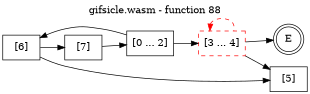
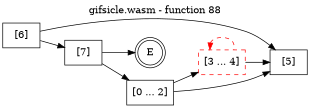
edge "[0 ... 2]" -> "[6]": now "[0 ... 2]" -> "[5]"
edge "[3 ... 4]" -> "E": now "[7]" -> "E"
